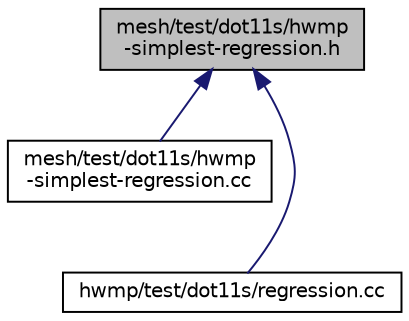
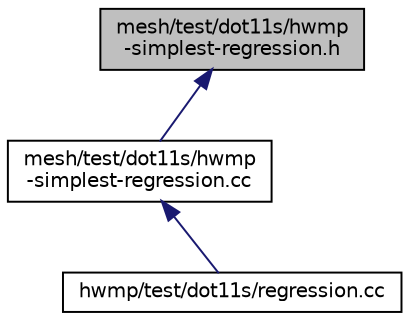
edge "hwmp/test/dot11s/regression.cc" -> "mesh/test/dot11s/hwmp -simplest-regression.h": now "hwmp/test/dot11s/regression.cc" -> "mesh/test/dot11s/hwmp -simplest-regression.cc"
